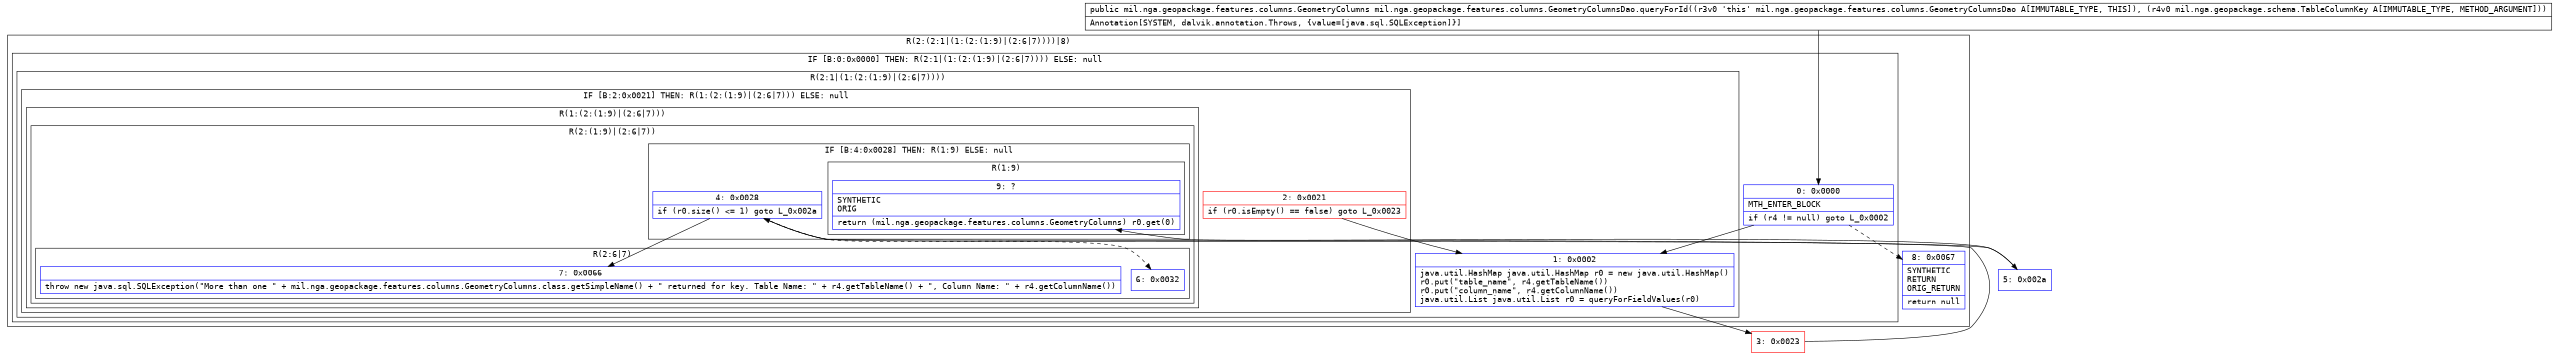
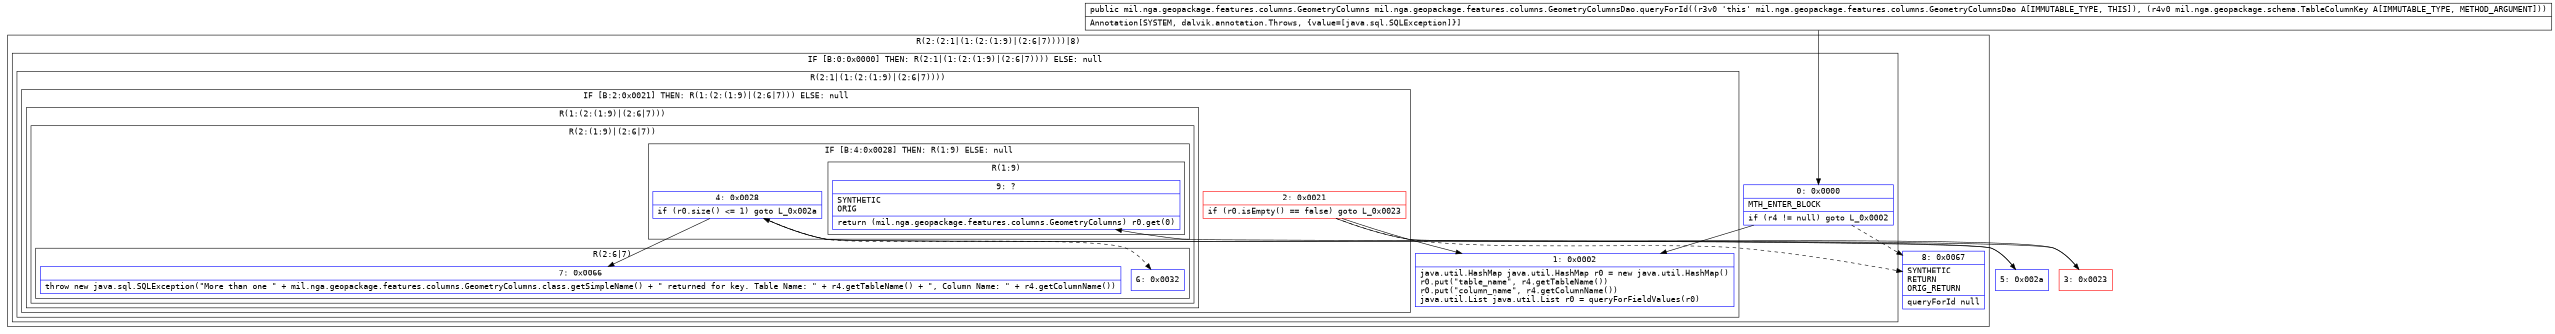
edge "2: 0x0021" -> "8: 0x0067": added
node "8: 0x0067": text "return null" -> "queryForId null"
edge "1: 0x0002" -> "3: 0x0023": now "2: 0x0021" -> "3: 0x0023"
